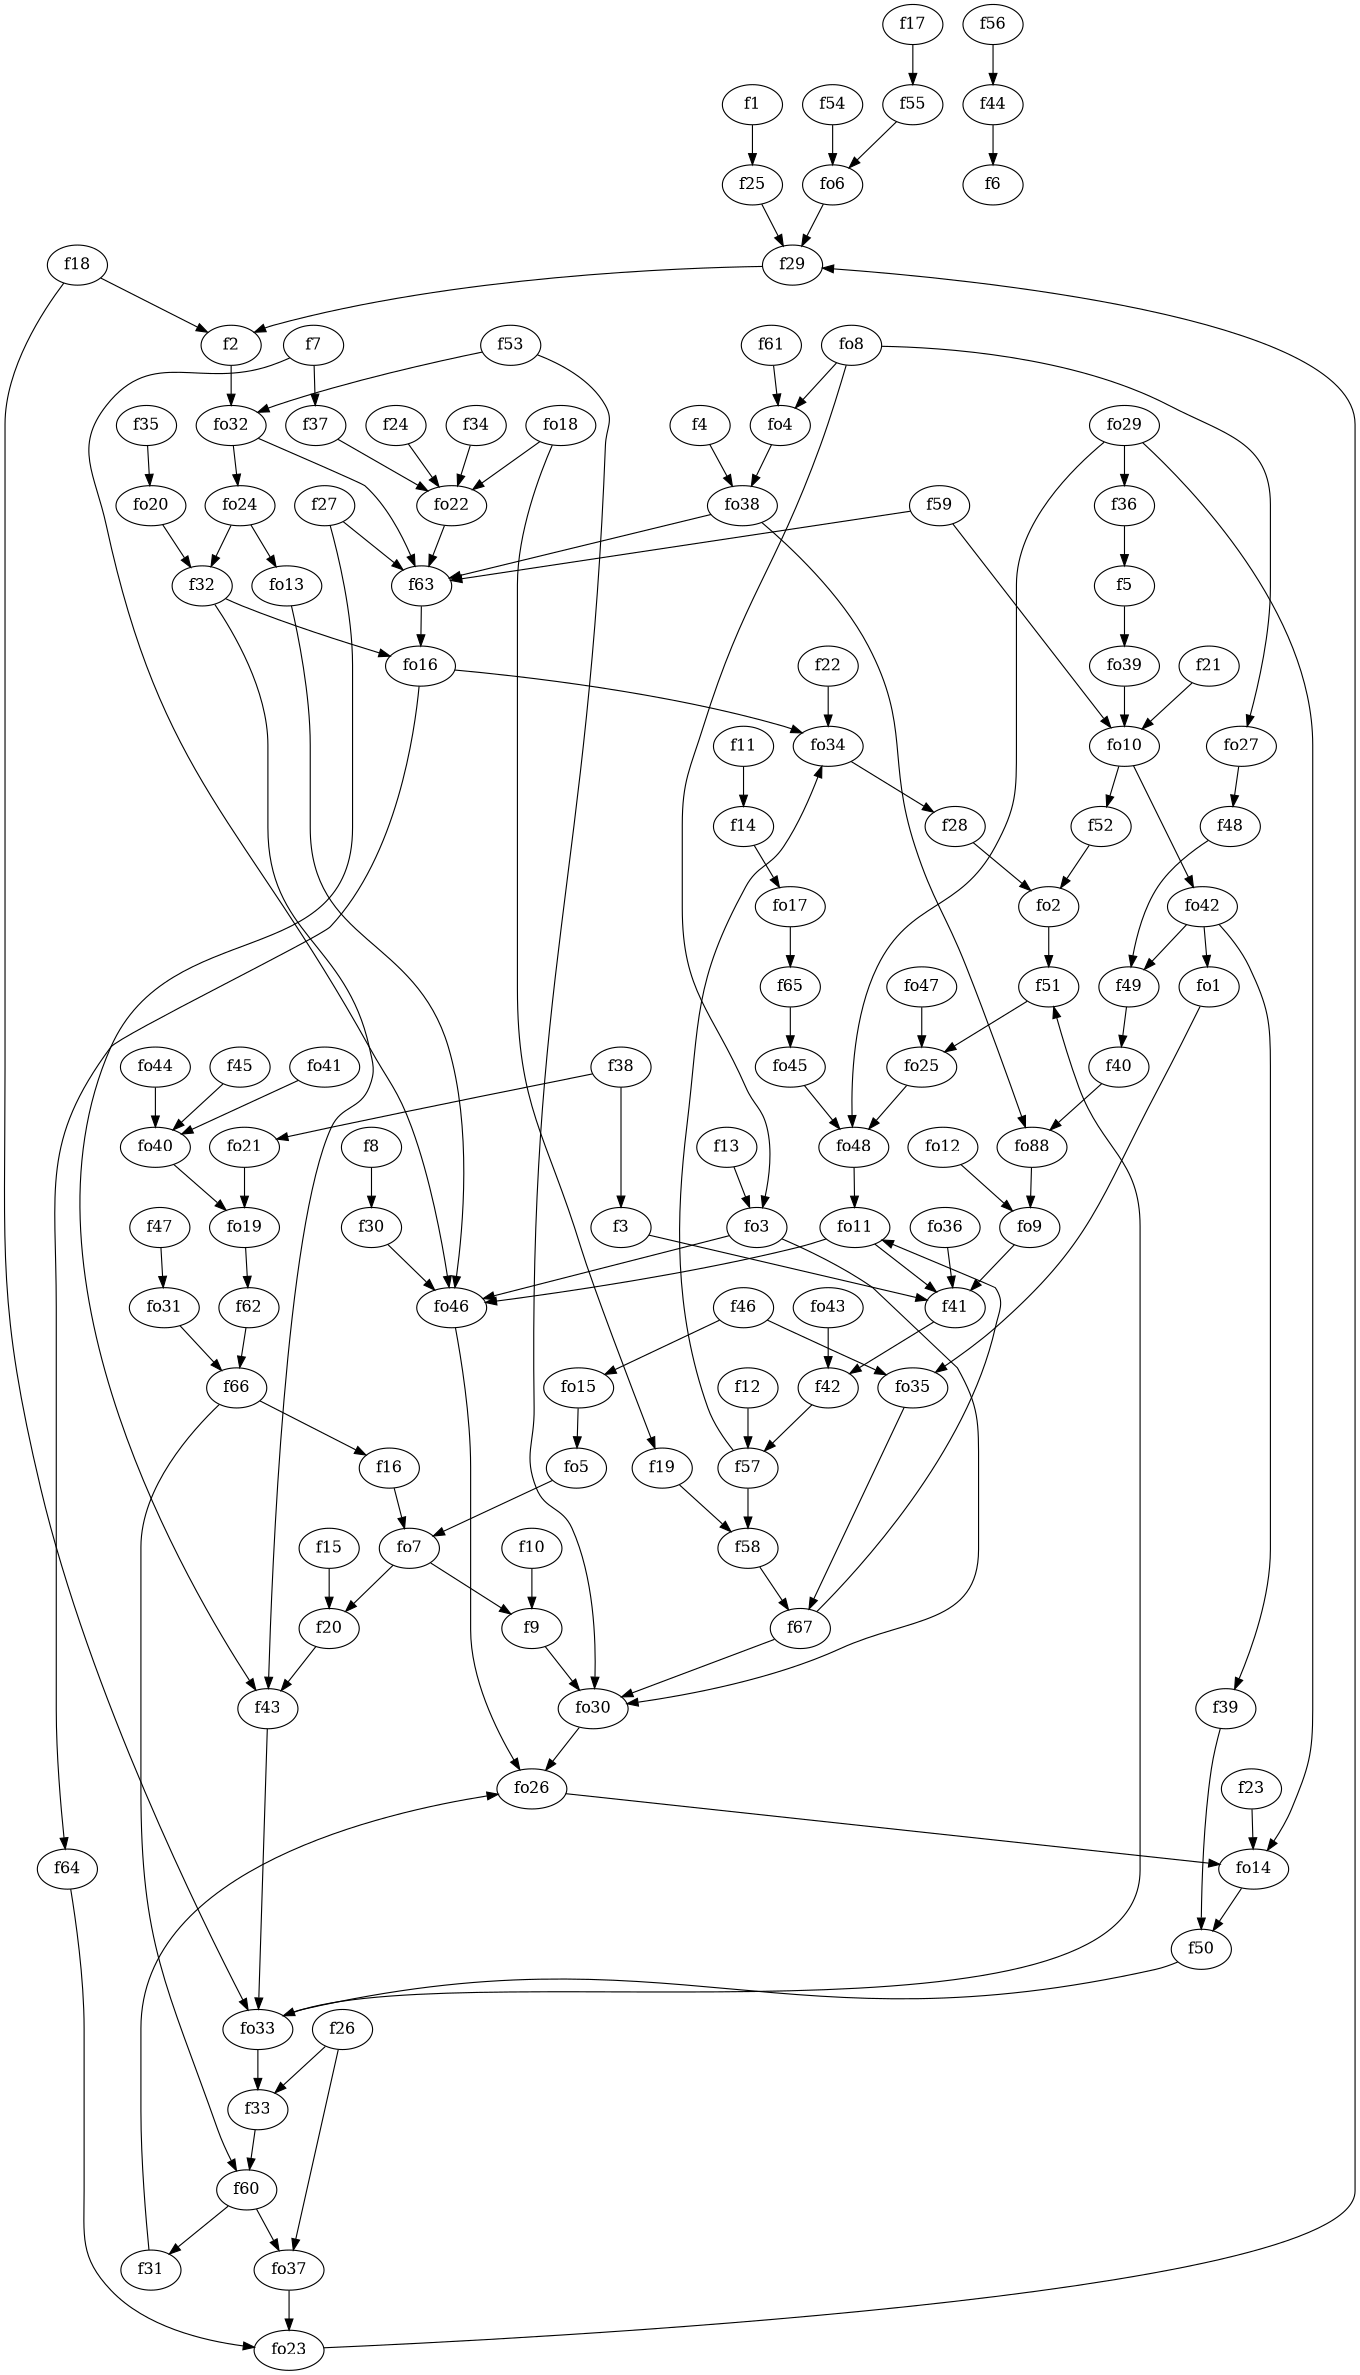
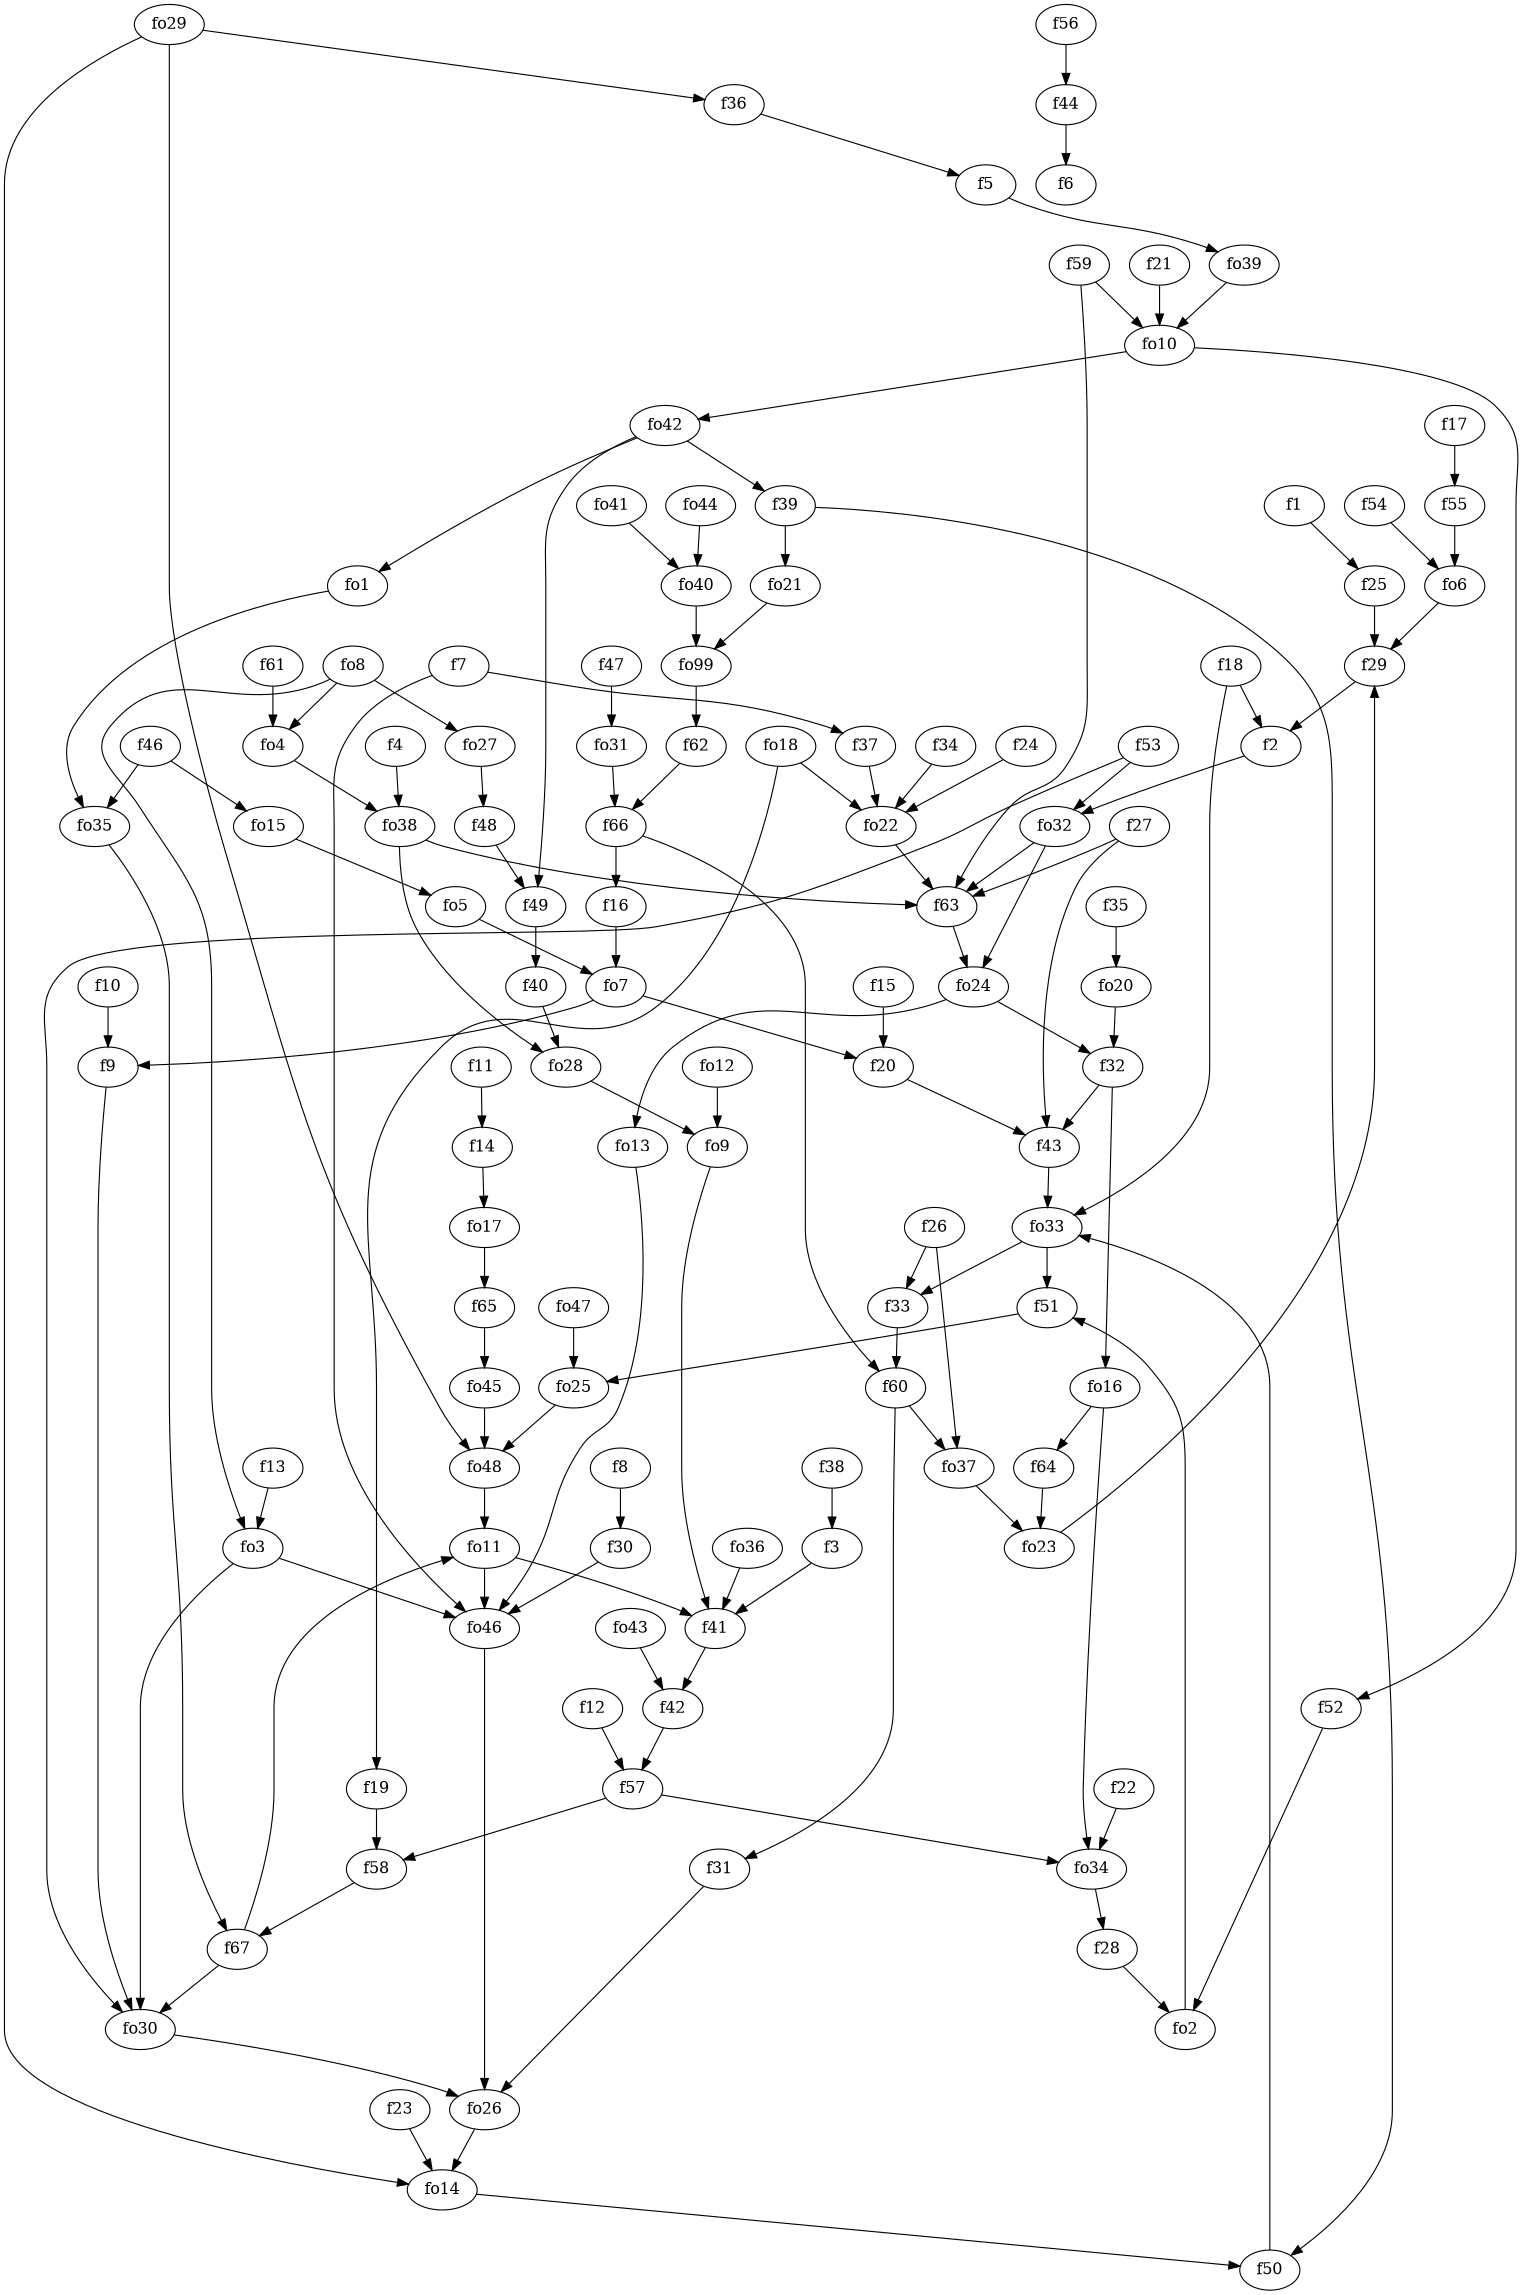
edge "f63" -> "fo16": now "f63" -> "fo24"
node "f45": removed
edge "f38" -> "fo21": now "f39" -> "fo21"
node "fo88": label "fo88" -> "fo28"
node "fo19": label "fo19" -> "fo99"
